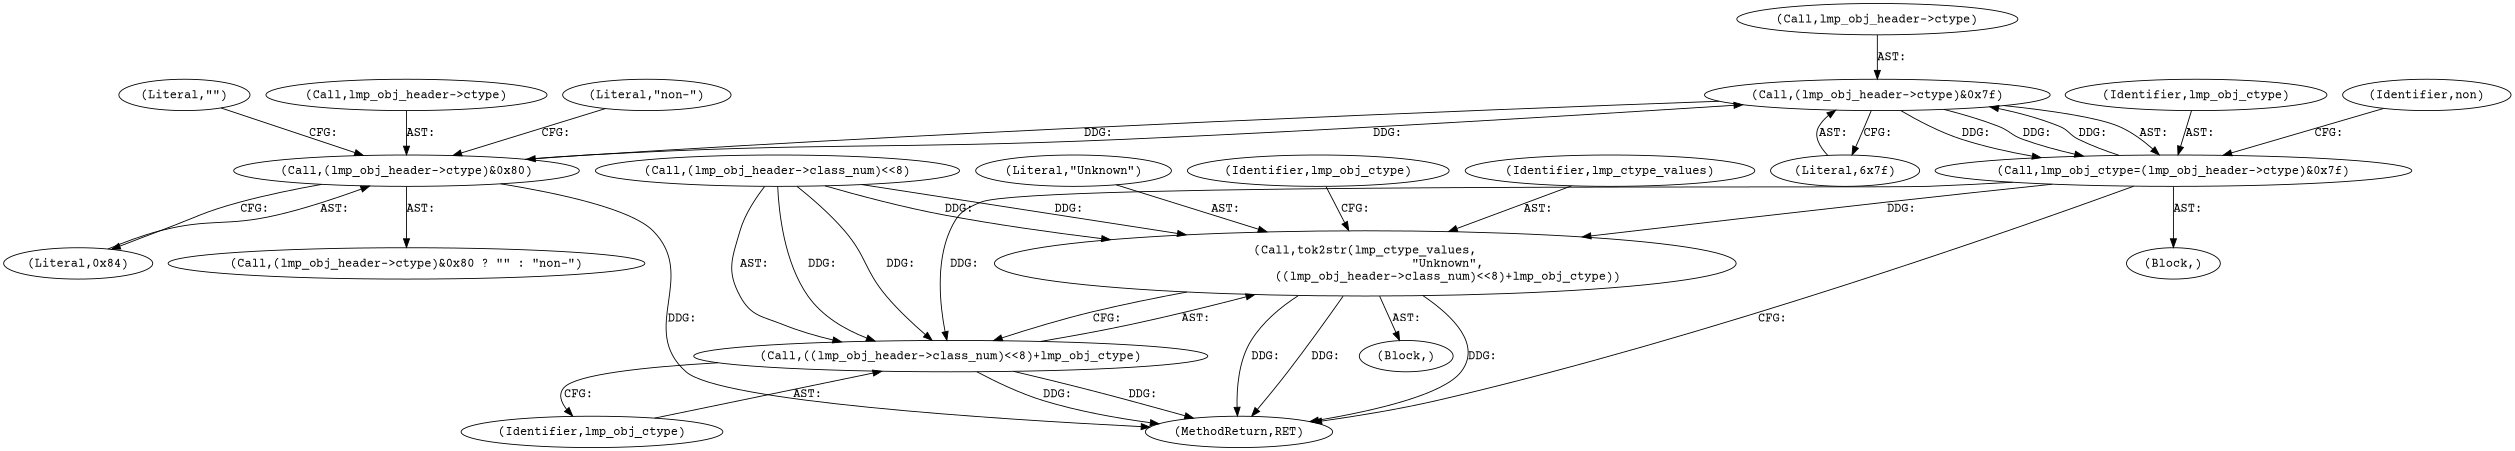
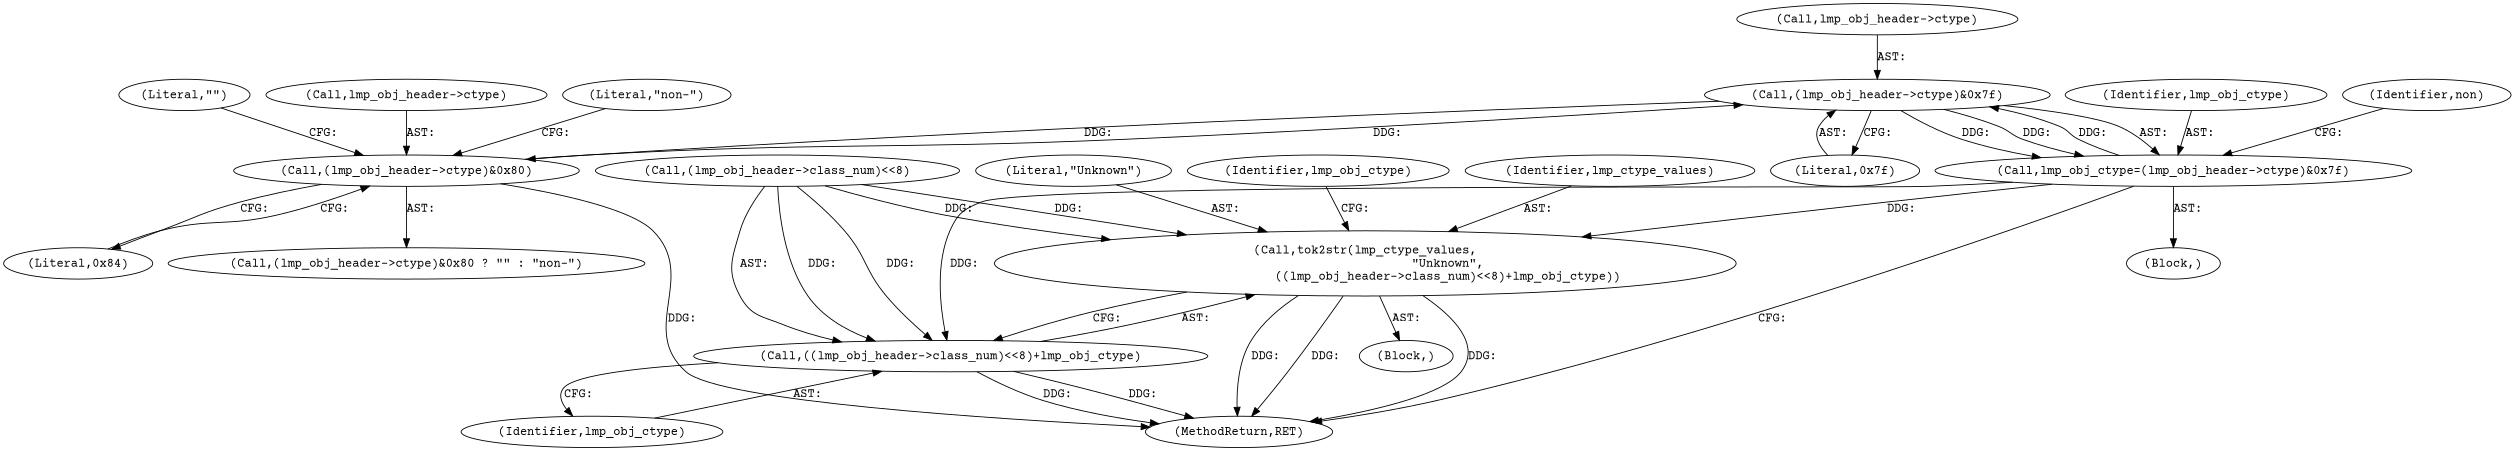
node "(Literal,6x7f)": label "(Literal,6x7f)" -> "(Literal,0x7f)"
edge "(Literal,0x84)" -> "(Call,(lmp_obj_header->ctype)&0x80)": label "AST: " -> "CFG: "
